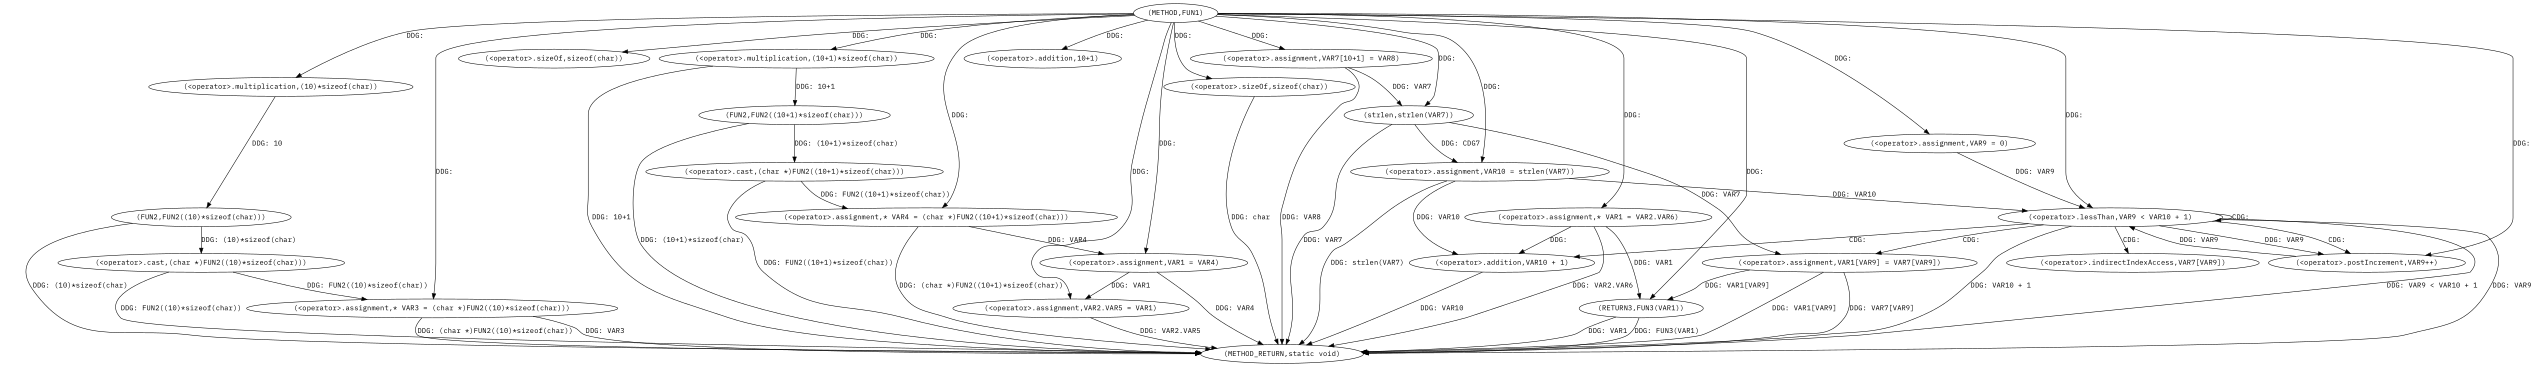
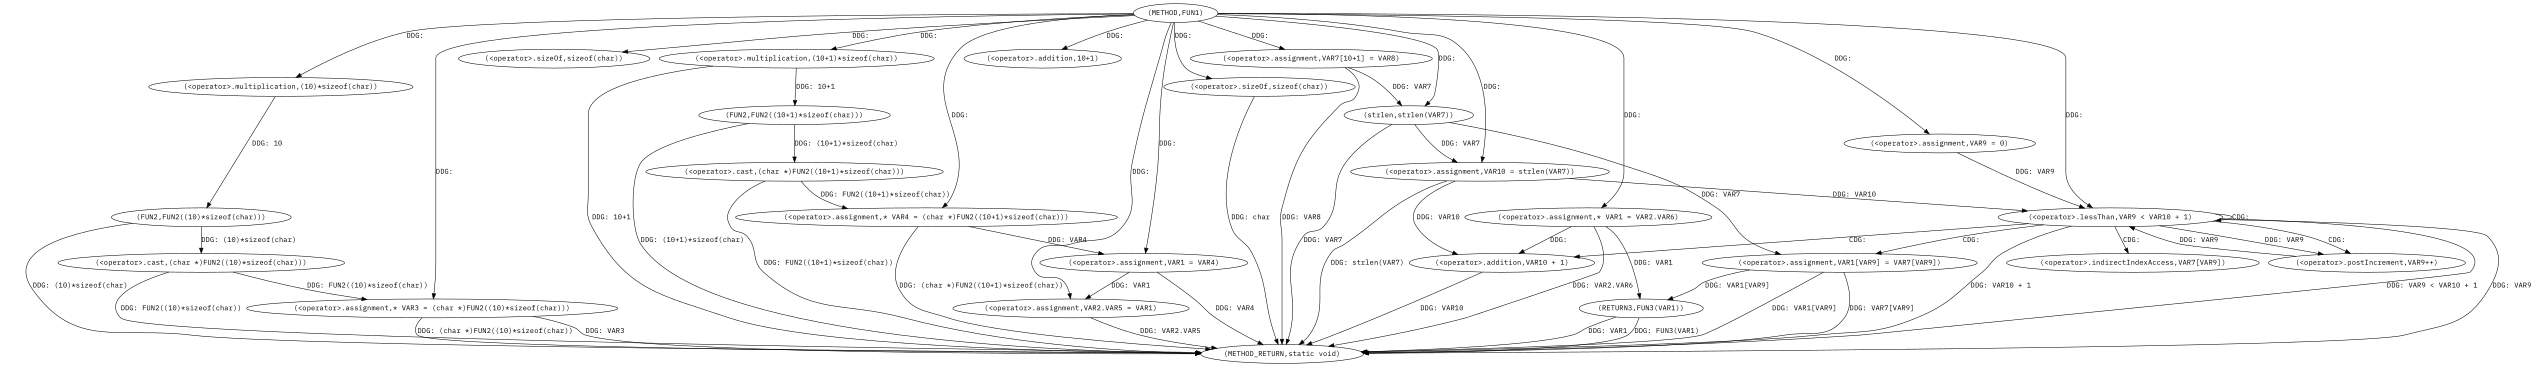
edge "(METHOD,FUN1)" -> "(<operator>.postIncrement,VAR9++)": removed, label "DDG:"
edge "(METHOD,FUN1)" -> "(RETURN3,FUN3(VAR1))": removed, label "DDG:"
edge "(strlen,strlen(VAR7))" -> "(<operator>.assignment,VAR10 = strlen(VAR7))": label "DDG: CDG7" -> "DDG: VAR7"
